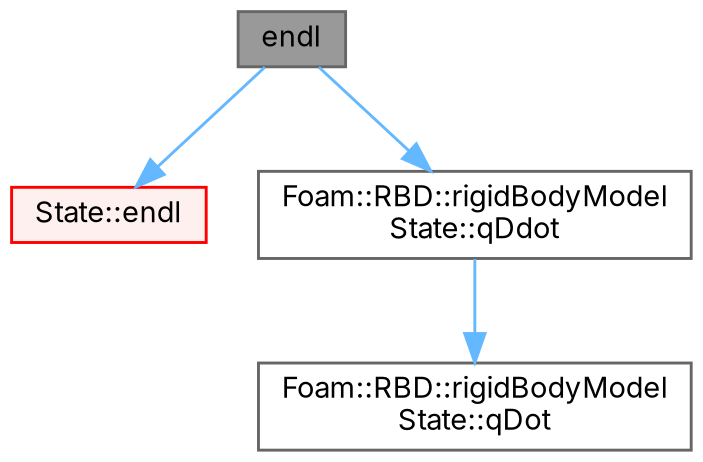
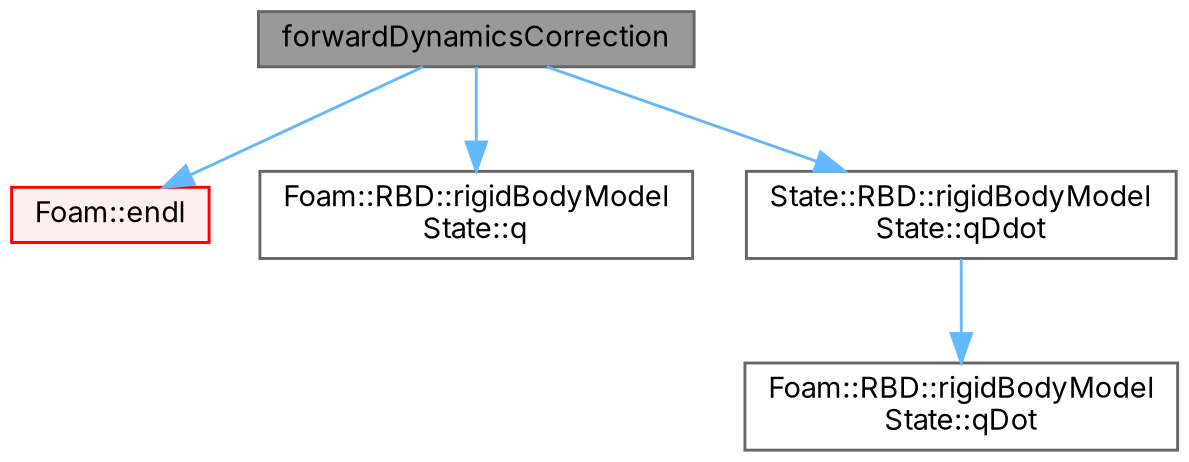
node "endl": label "endl" -> "forwardDynamicsCorrection"
node "State::endl": label "State::endl" -> "Foam::endl"
node "Foam::RBD::rigidBodyModel State::qDdot": label "Foam::RBD::rigidBodyModel State::qDdot" -> "State::RBD::rigidBodyModel State::qDdot"
node "Foam::RBD::rigidBodyModel State::q": added
